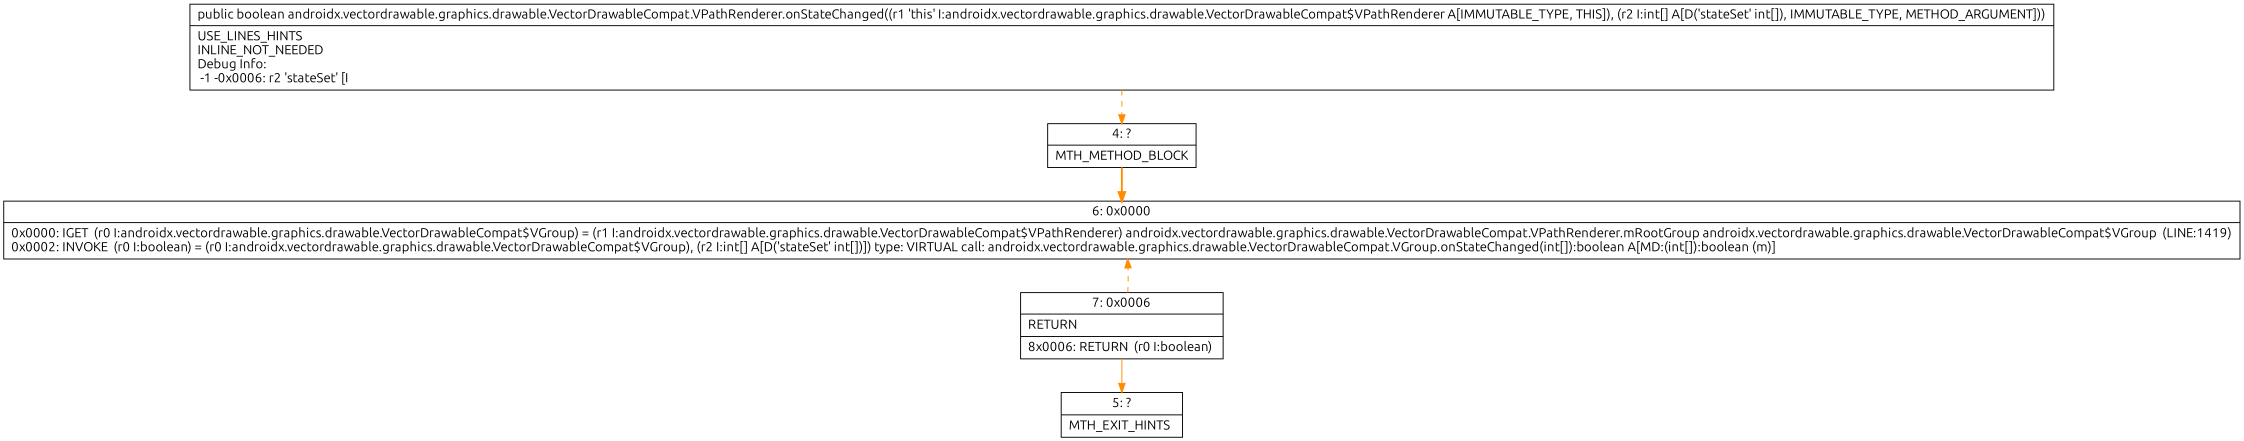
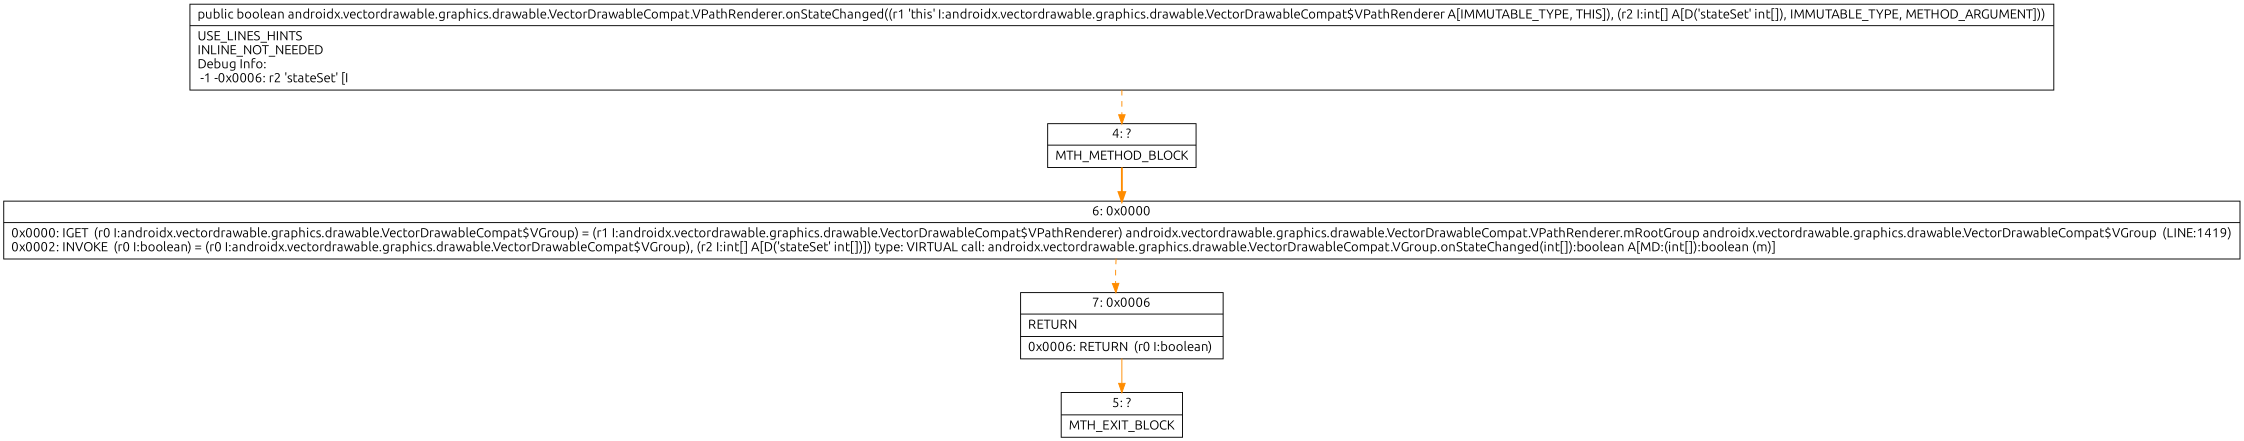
edge "7: 0x0006" -> "6: 0x0000": reversed
node "7: 0x0006": text "8x0006: RETURN  (r0 I:boolean)" -> "0x0006: RETURN  (r0 I:boolean)"
node "5: ?": text "MTH_EXIT_HINTS" -> "MTH_EXIT_BLOCK"
